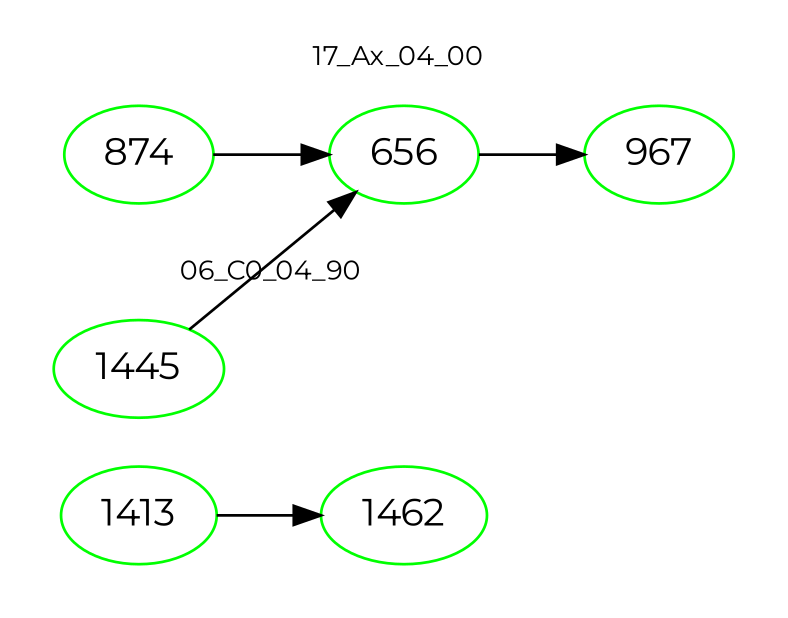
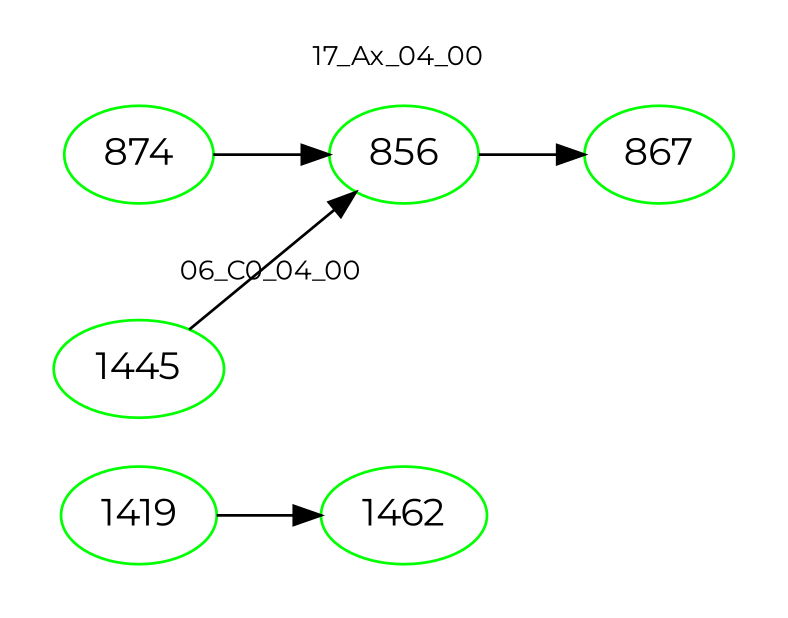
node "656": label "656" -> "856"
node "967": label "967" -> "867"
cluster "06_C0_04_90": label "06_C0_04_90" -> "06_C0_04_00"
node "1413": label "1413" -> "1419"
